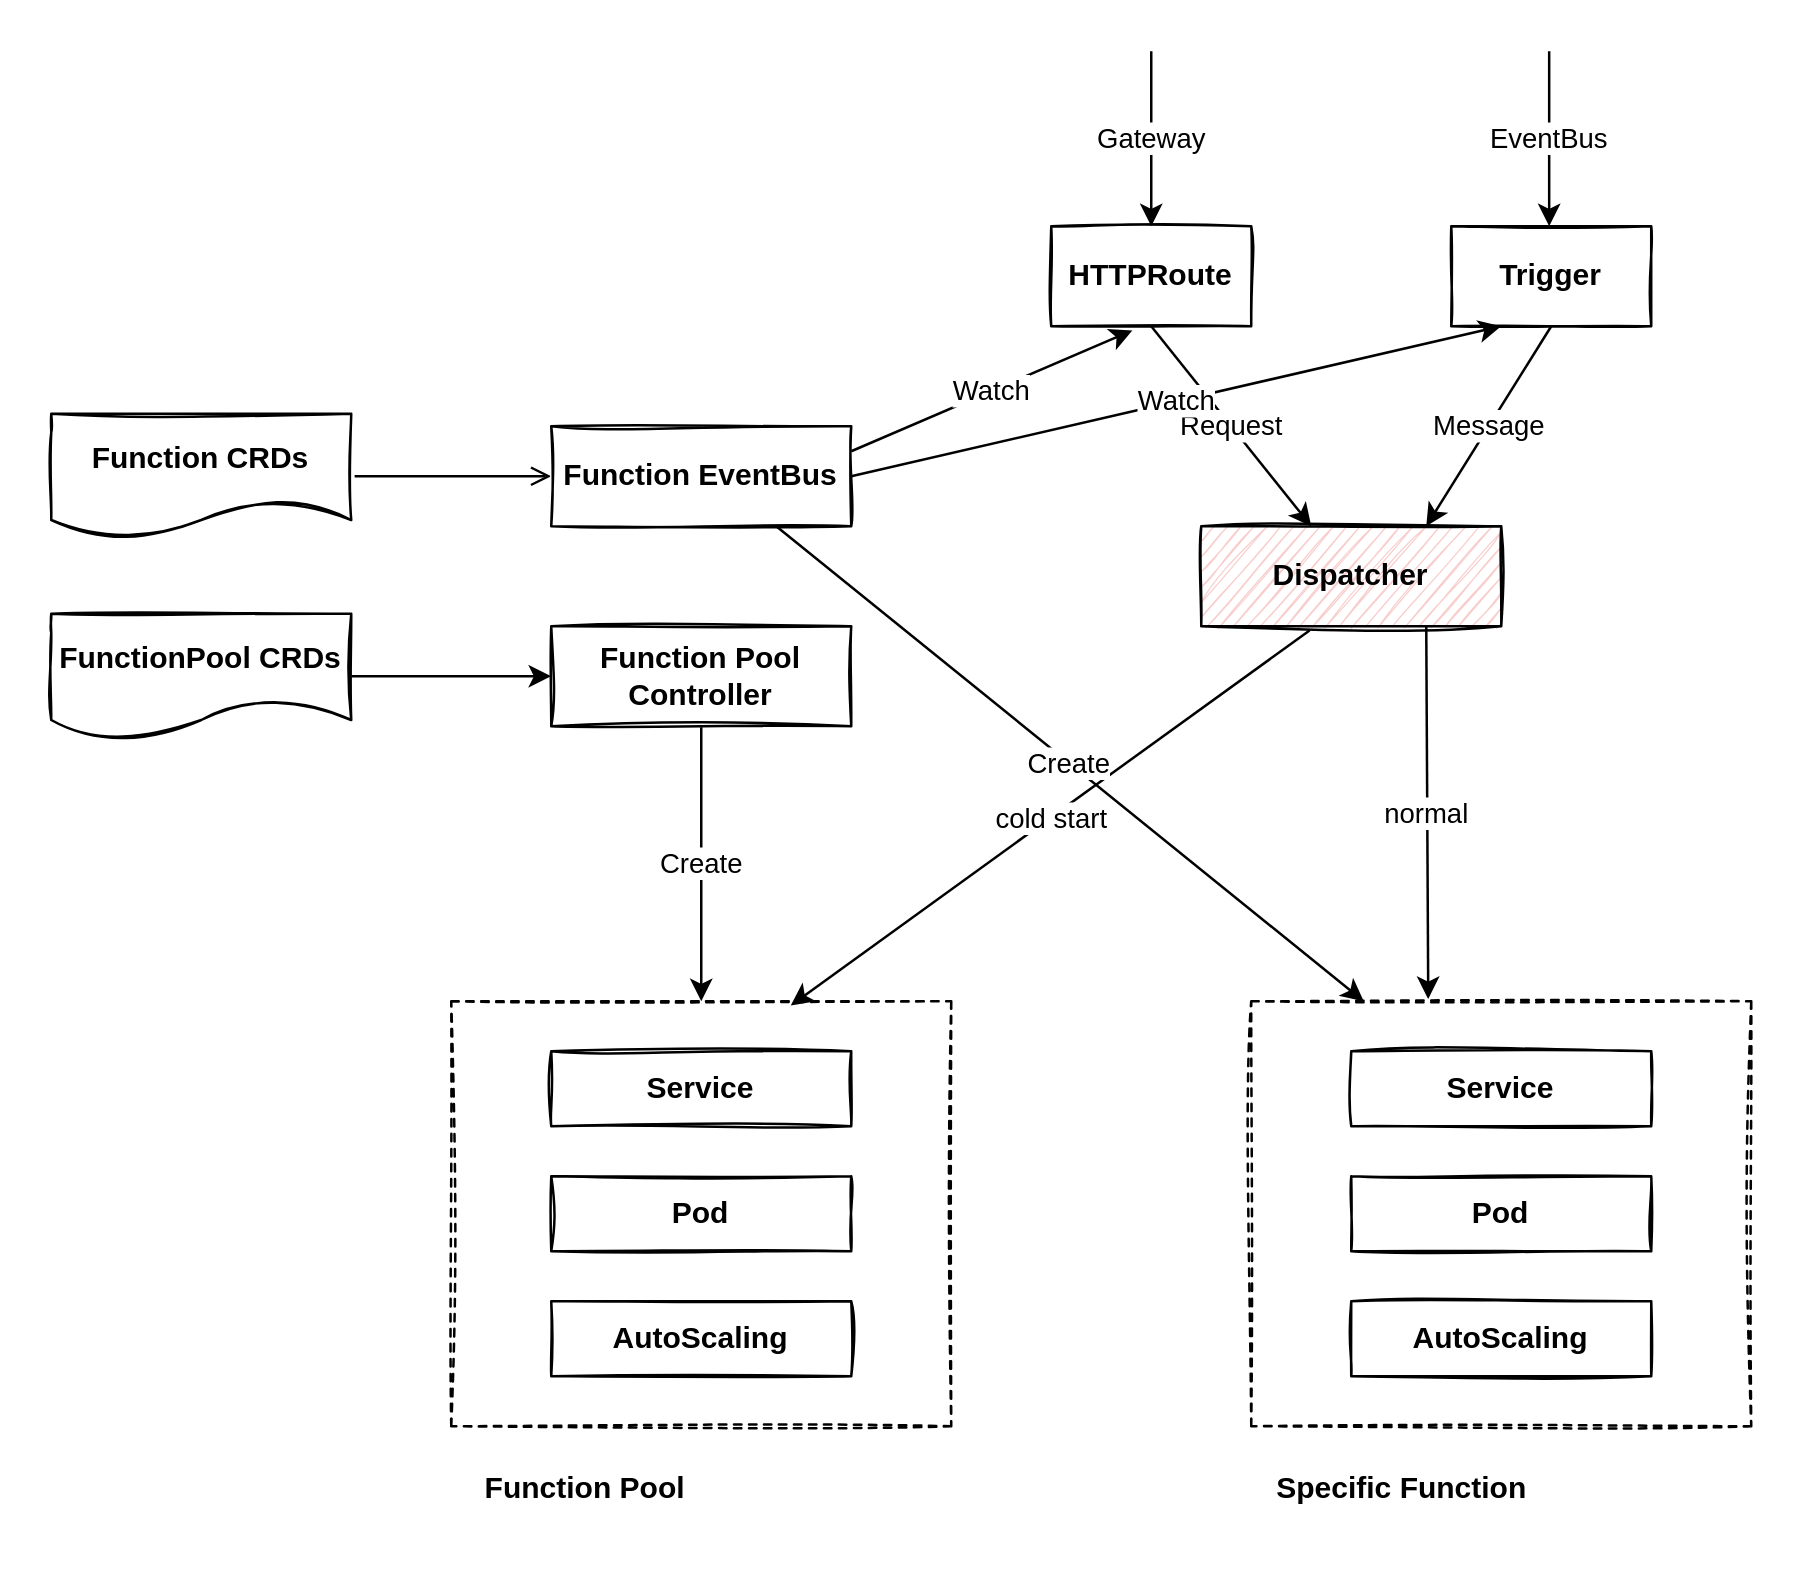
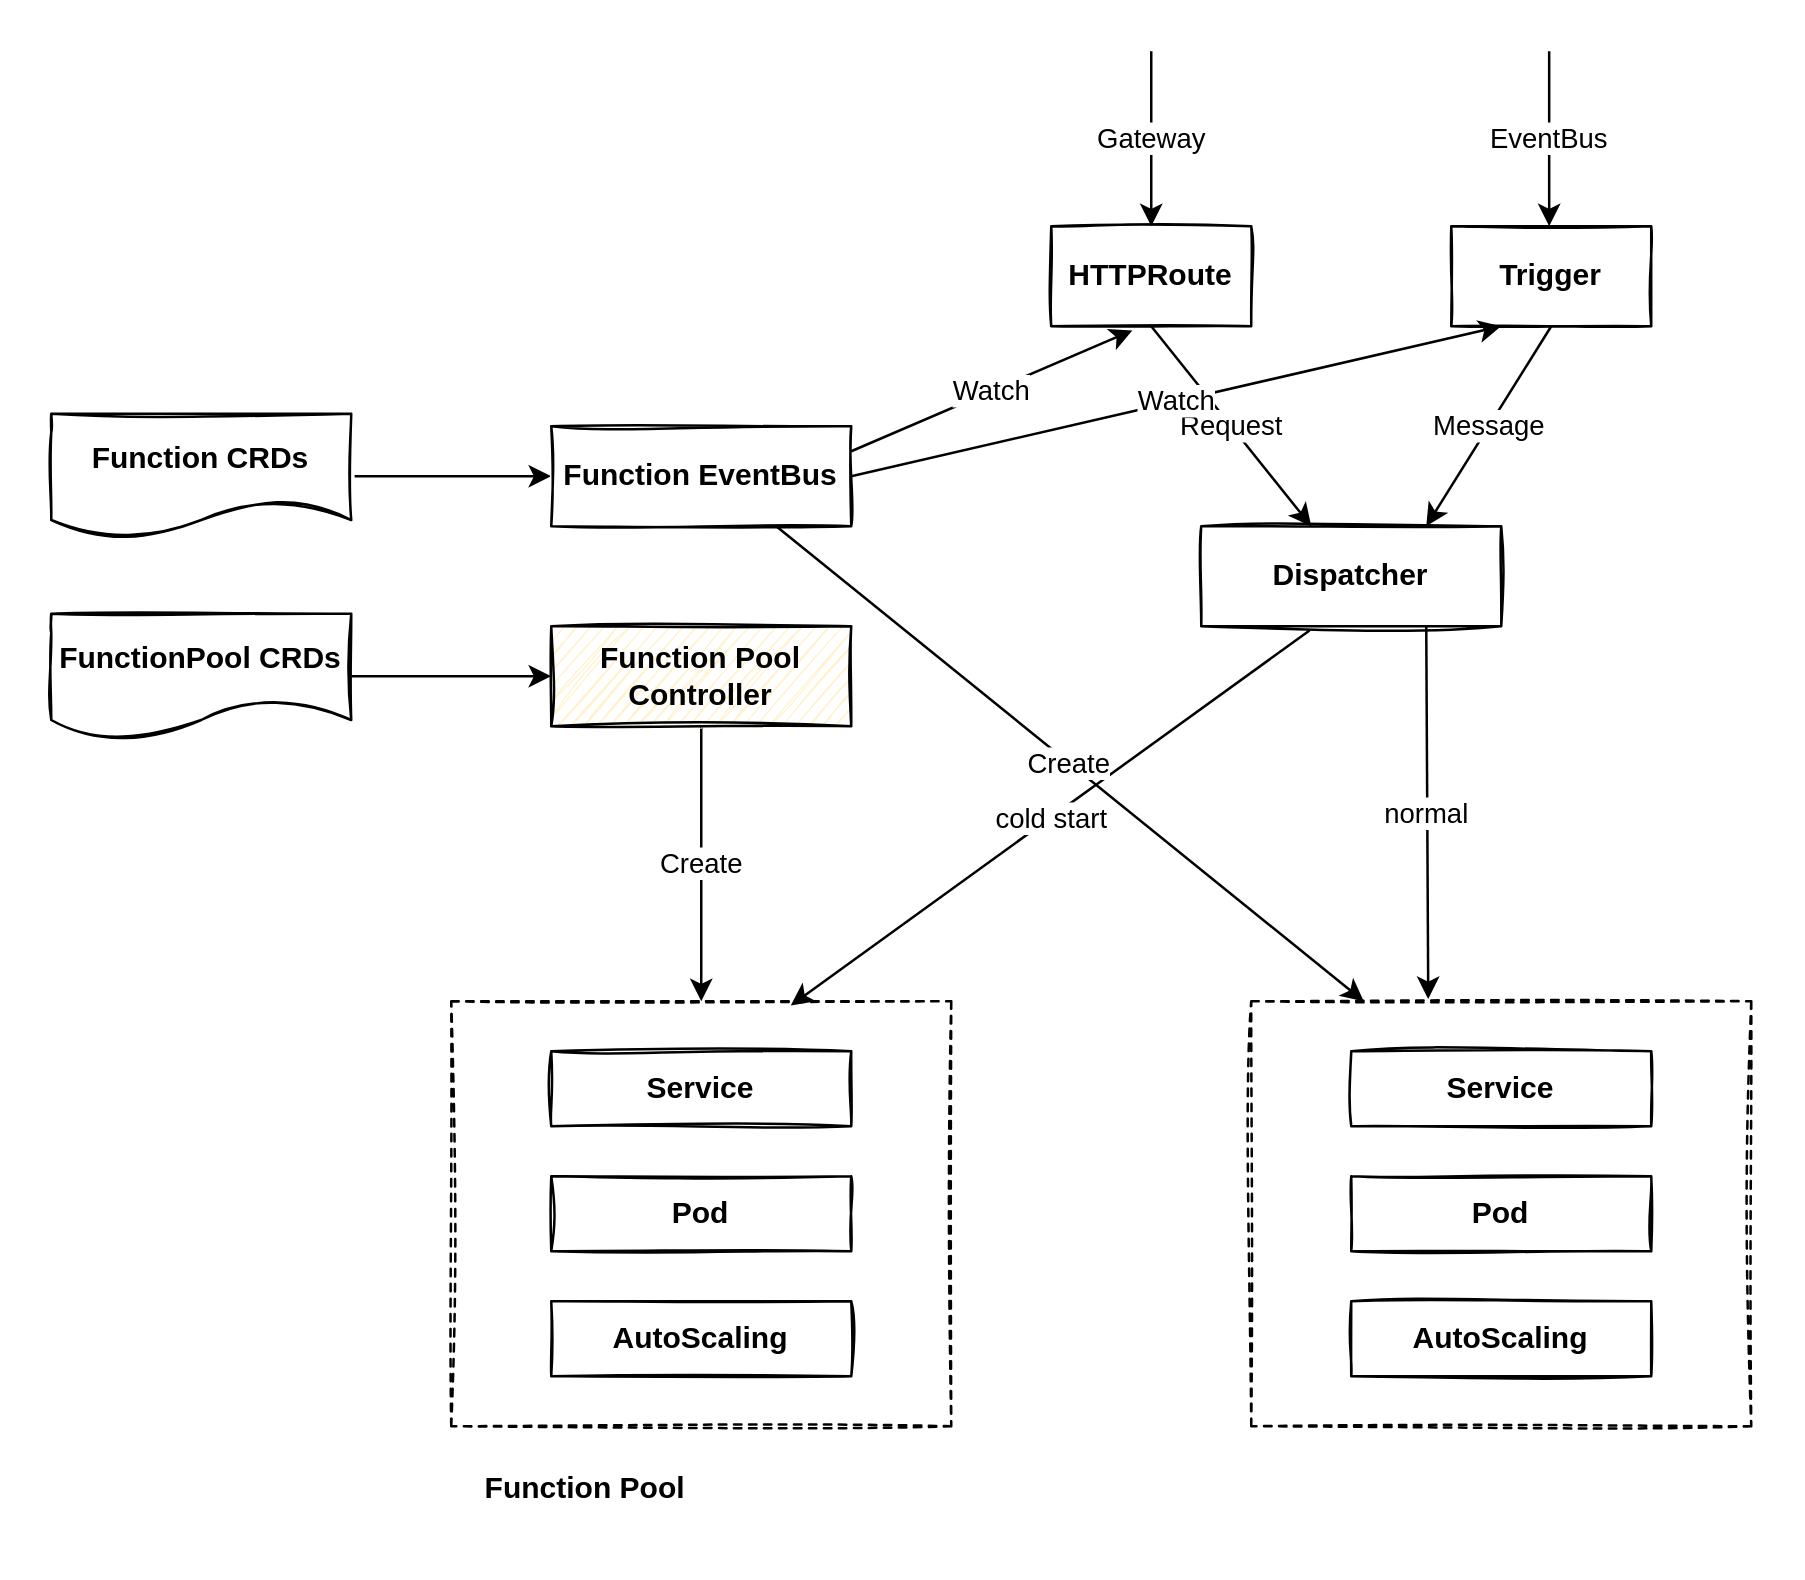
edge "Function CRDs" -> "Function EventBus": arrowhead open -> classic
node "Dispatcher": fillcolor #f8cecc -> #ffffff
node "Function Pool Controller": fillcolor #ffffff -> #fff2cc
node "Specific Function": removed
